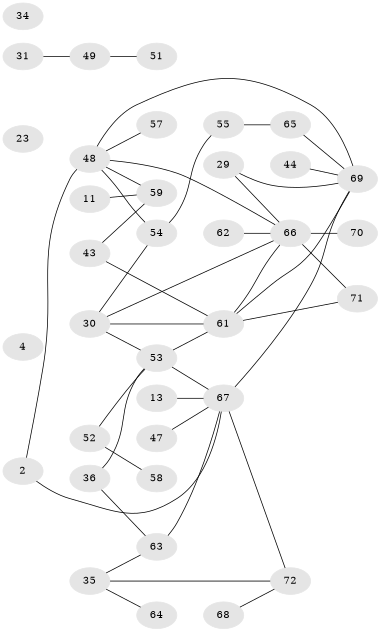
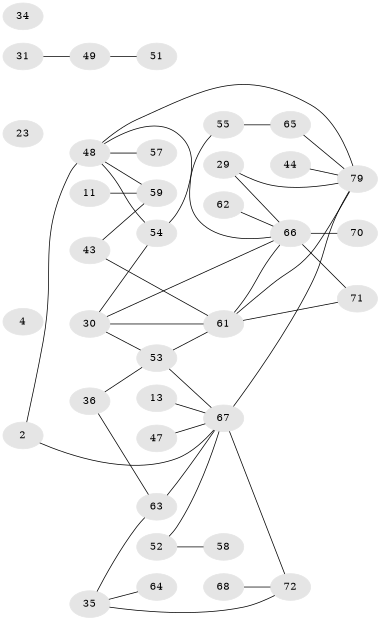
node "69": label "69" -> "79"
edge "53" -- "52": now "67" -- "52"
